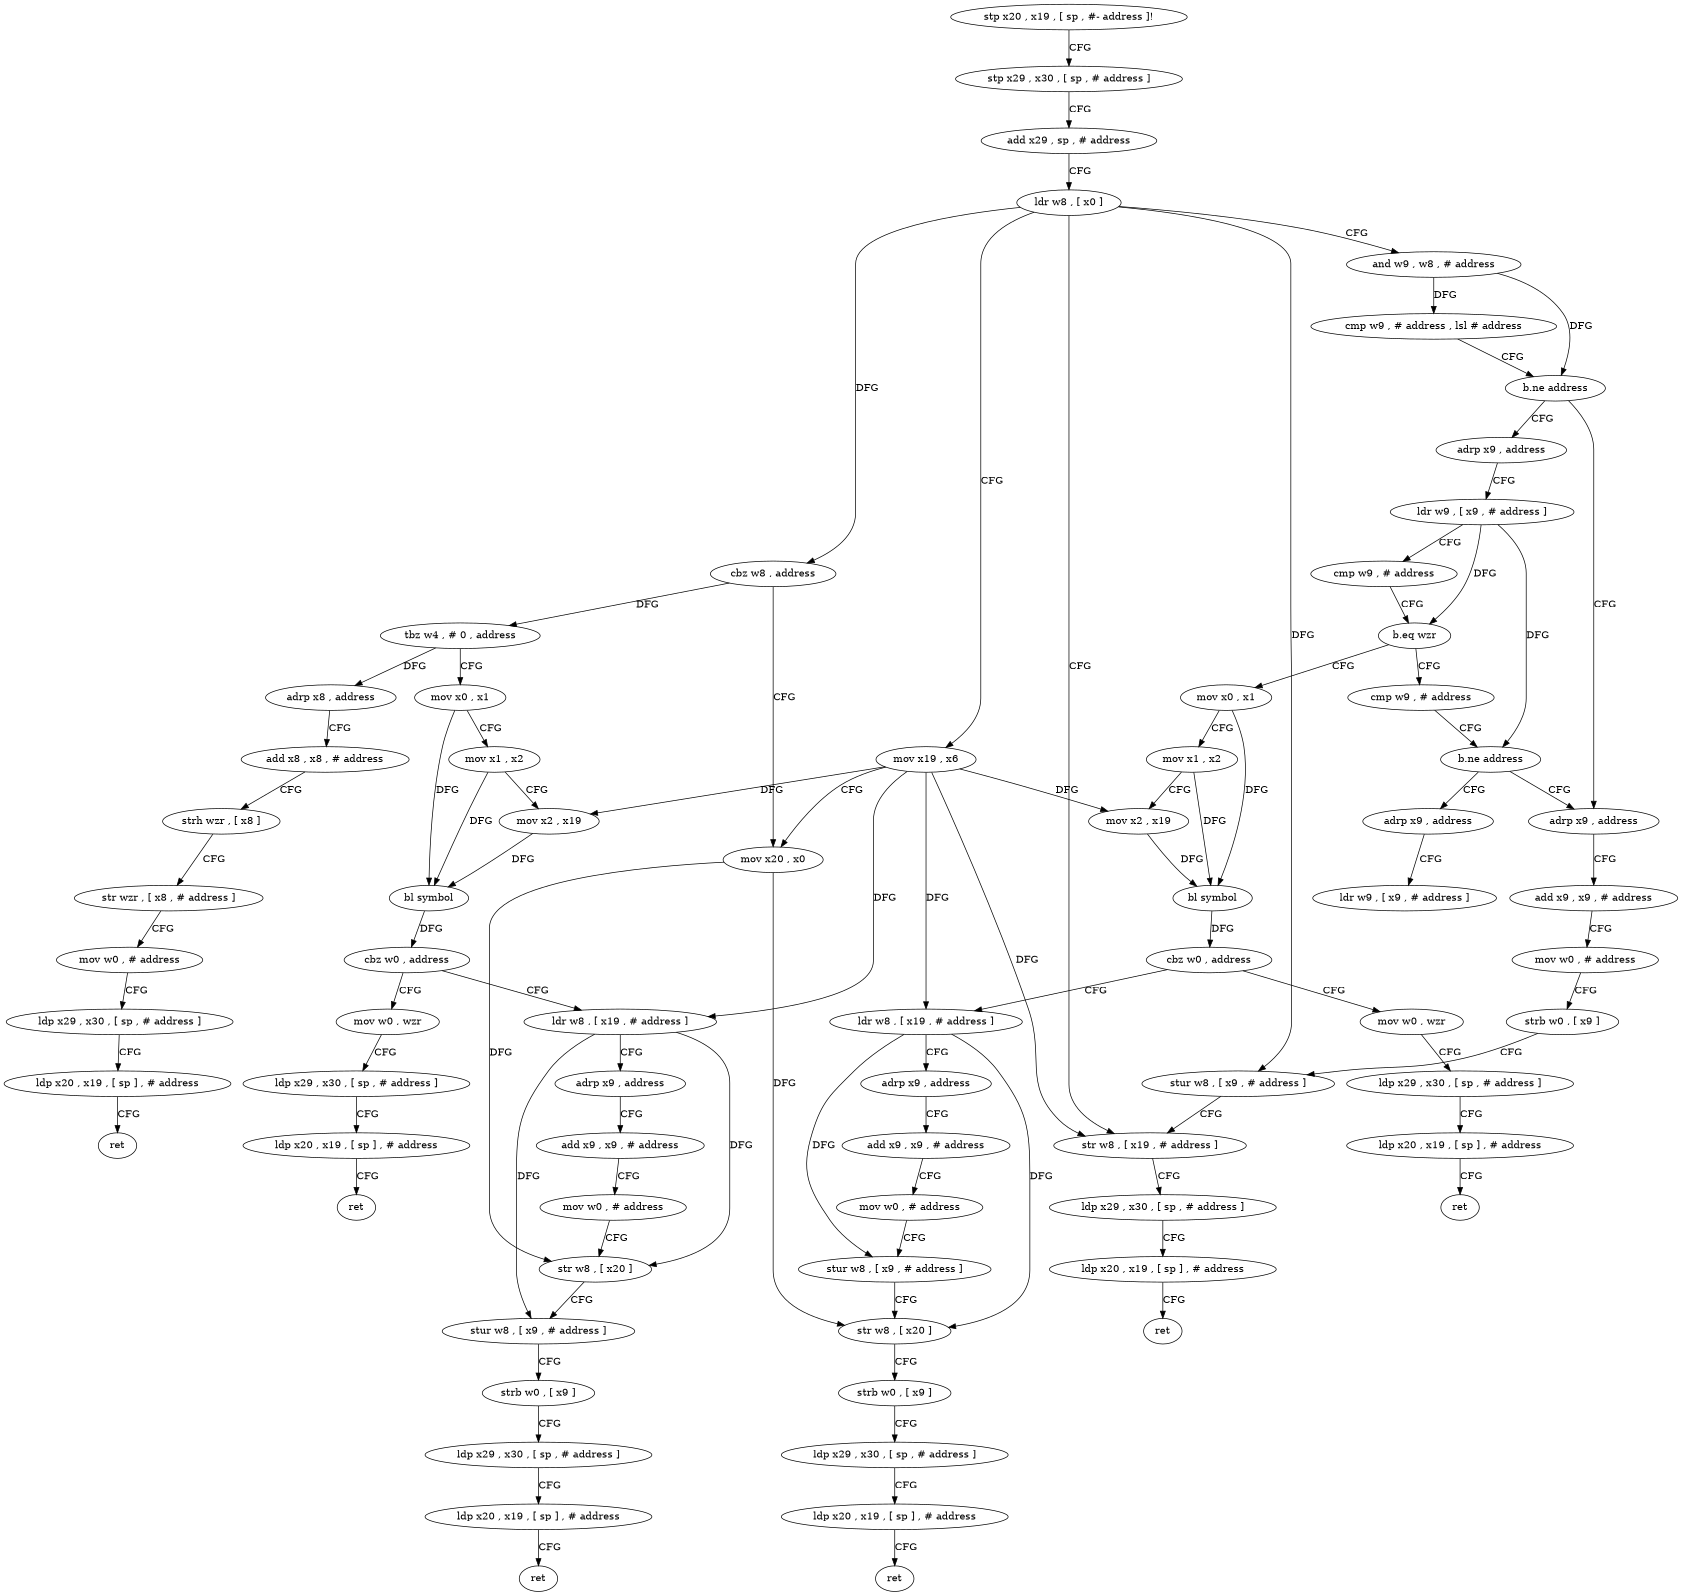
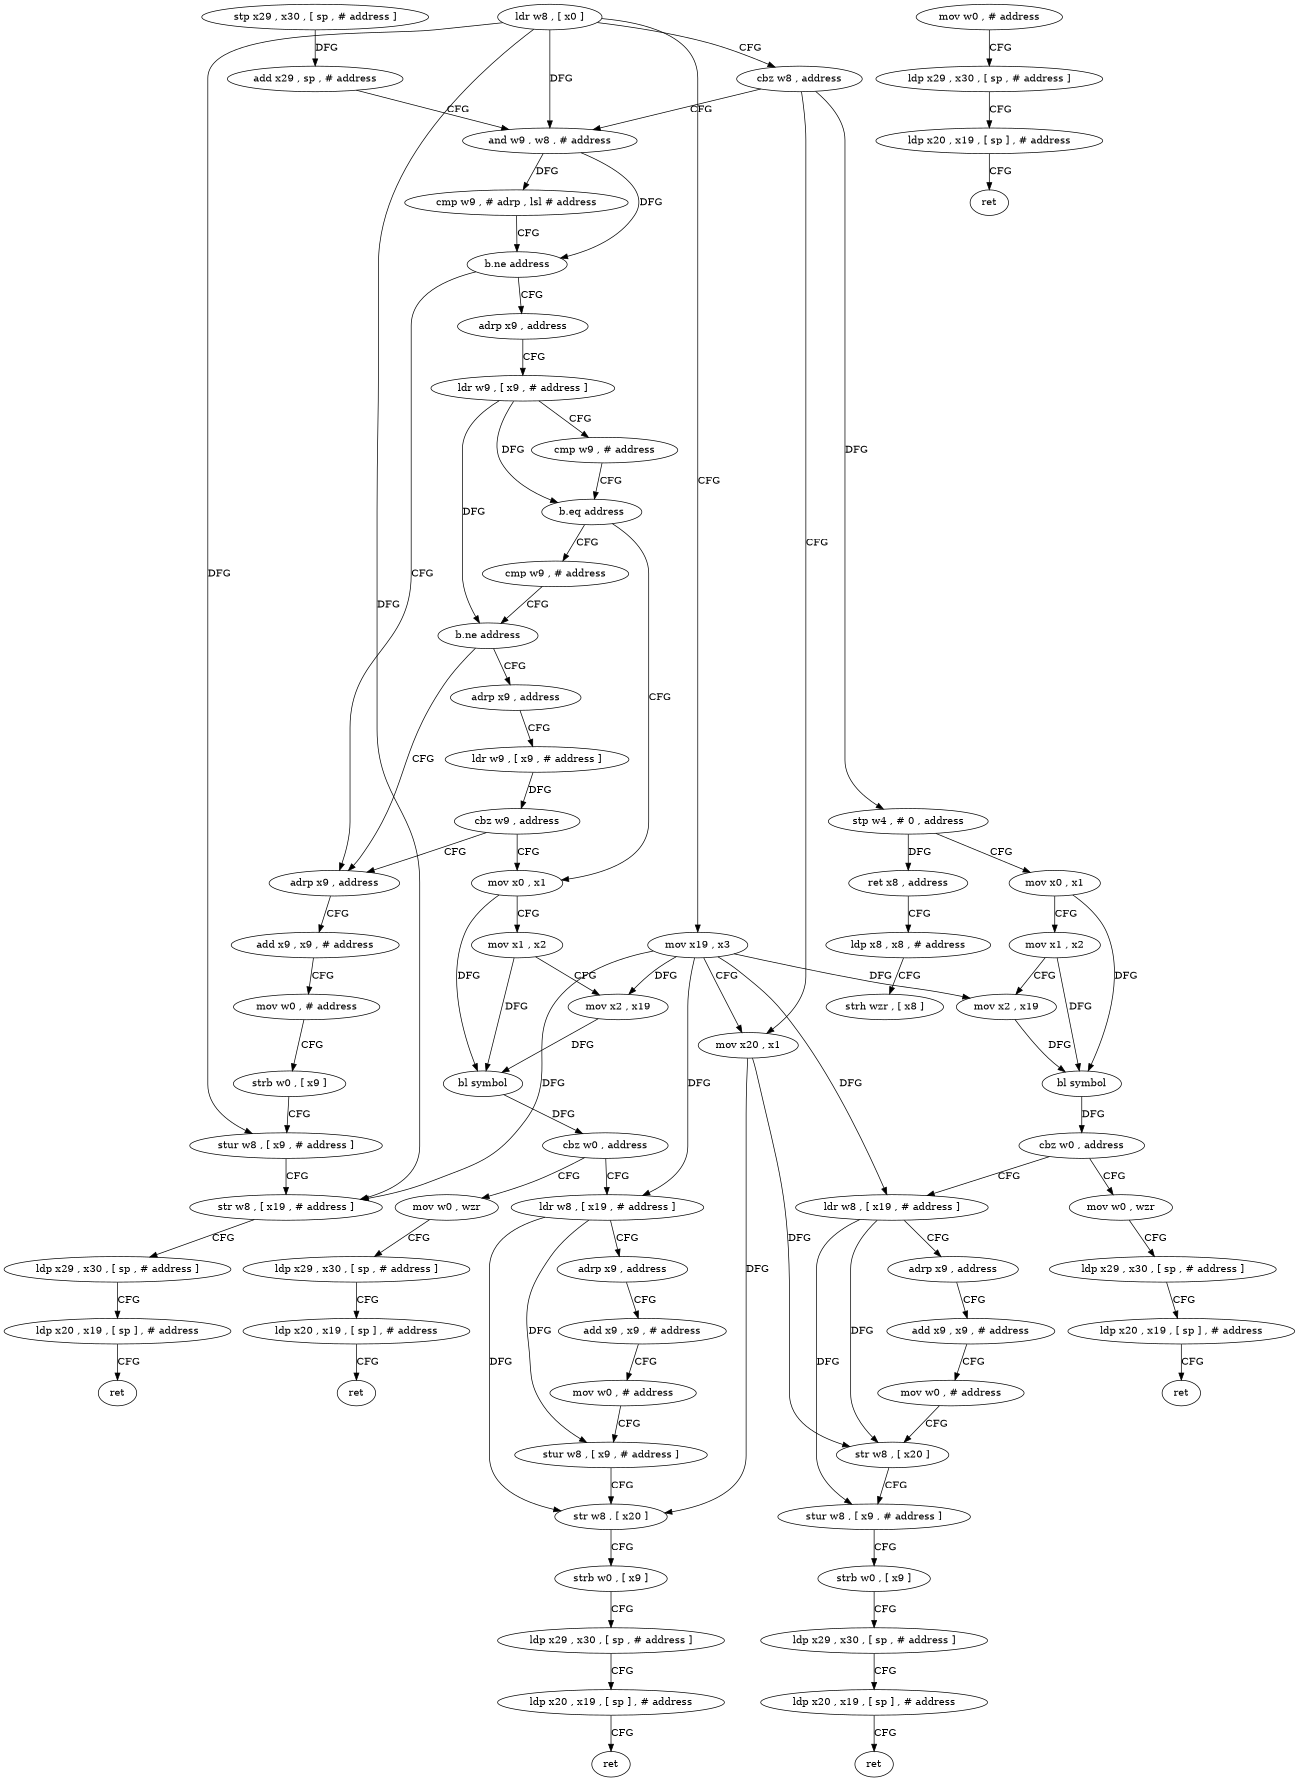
node "stp x20 , x19 , [ sp , #- address ]!": removed
edge "cbz w8 , address" -> "and w9 , w8 , # address": added, label "CFG"
edge "stp x29 , x30 , [ sp , # address ]" -> "add x29 , sp , # address": label "CFG" -> "DFG"
edge "add x29 , sp , # address" -> "ldr w8 , [ x0 ]": now "add x29 , sp , # address" -> "and w9 , w8 , # address"
edge "ldr w8 , [ x0 ]" -> "and w9 , w8 , # address": label "CFG" -> "DFG"
node "cmp w9 , # address , lsl # address": label "cmp w9 , # address , lsl # address" -> "cmp w9 , # adrp , lsl # address"
edge "ldr w8 , [ x0 ]" -> "cbz w8 , address": label "DFG" -> "CFG"
node "tbz w4 , # 0 , address": label "tbz w4 , # 0 , address" -> "stp w4 , # 0 , address"
node "b.eq wzr": label "b.eq wzr" -> "b.eq address"
edge "ldr w8 , [ x0 ]" -> "str w8 , [ x19 , # address ]": label "CFG" -> "DFG"
node "adrp x8 , address": label "adrp x8 , address" -> "ret x8 , address"
node "add x8 , x8 , # address": label "add x8 , x8 , # address" -> "ldp x8 , x8 , # address"
node "mov x19 , x6": label "mov x19 , x6" -> "mov x19 , x3"
node "cbz w9 , address": added
node "mov x20 , x0": label "mov x20 , x0" -> "mov x20 , x1"
node "str wzr , [ x8 , # address ]": removed
